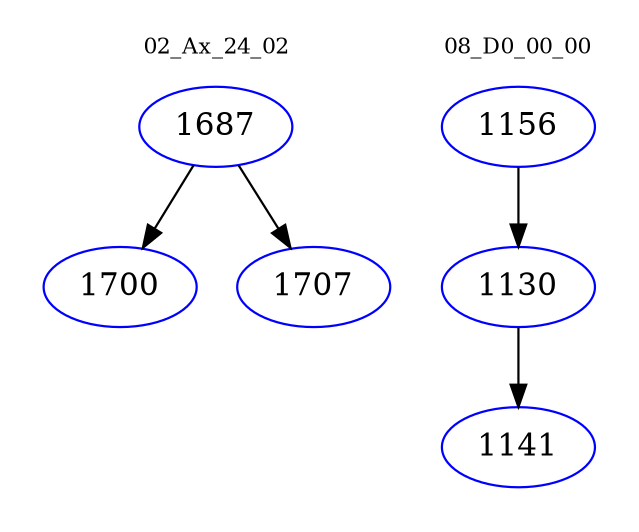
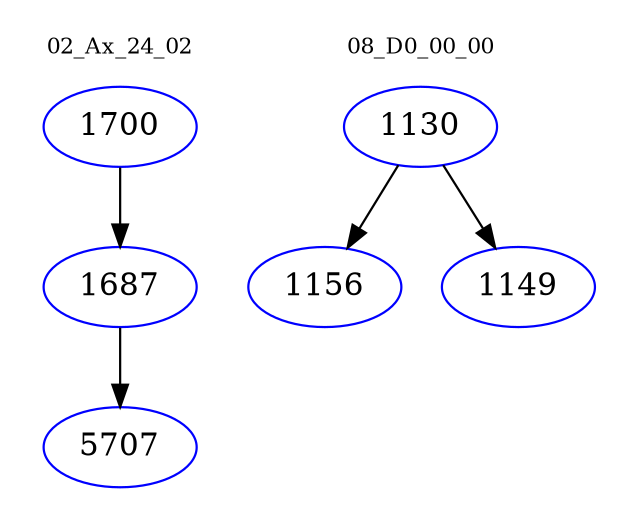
edge "1156" -> "1130": reversed
edge "1687" -> "1700": reversed
node "1707": label "1707" -> "5707"
node "1141": label "1141" -> "1149"
